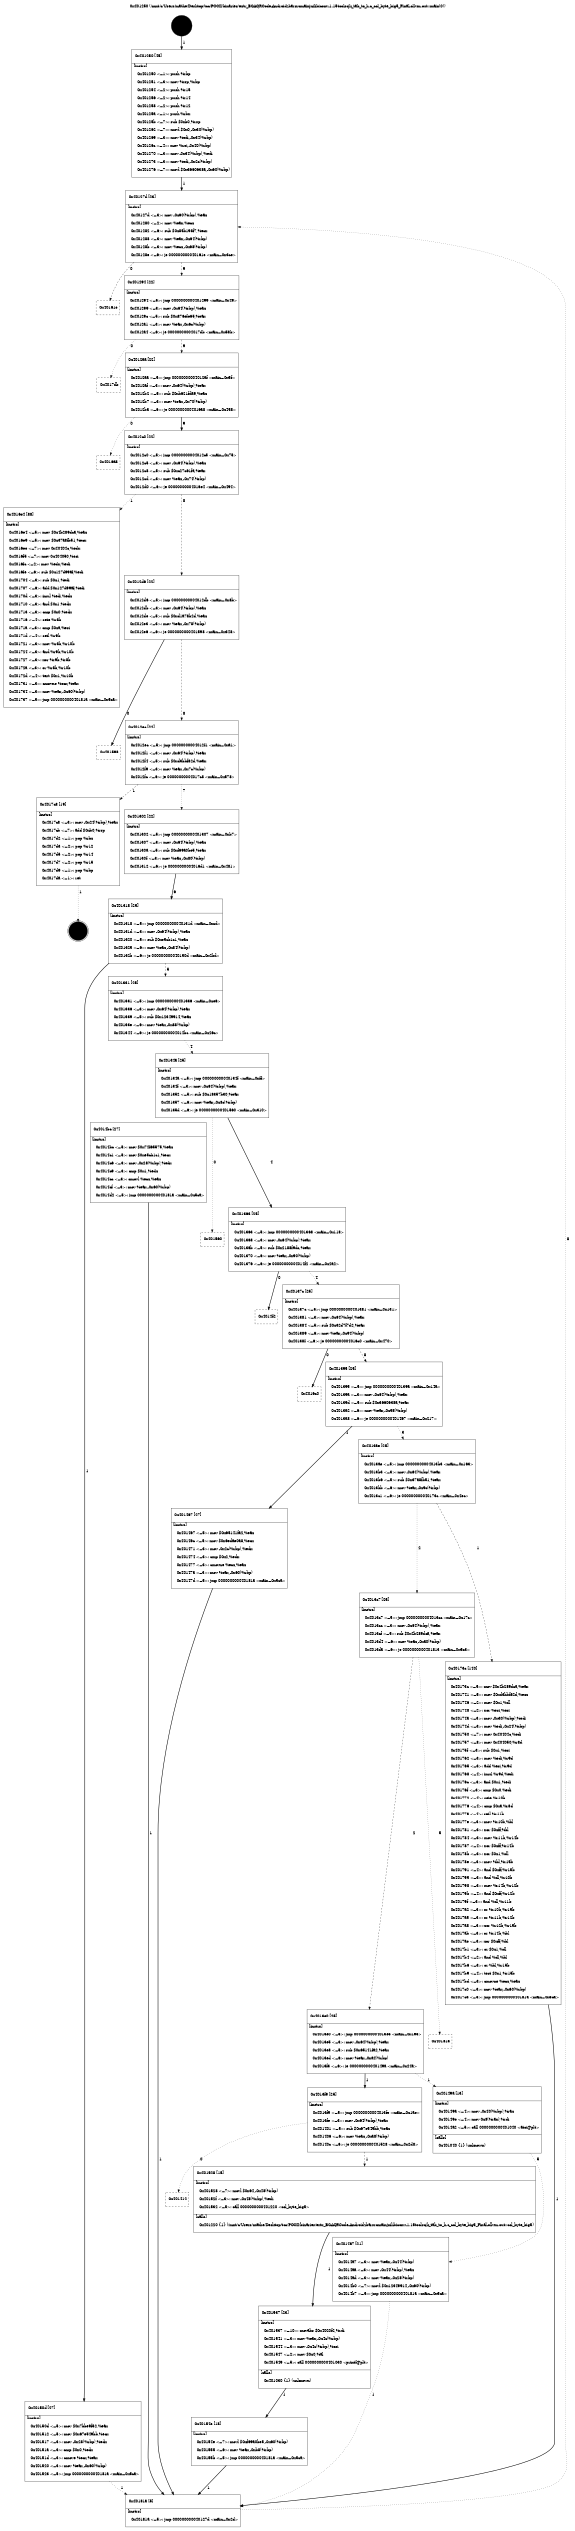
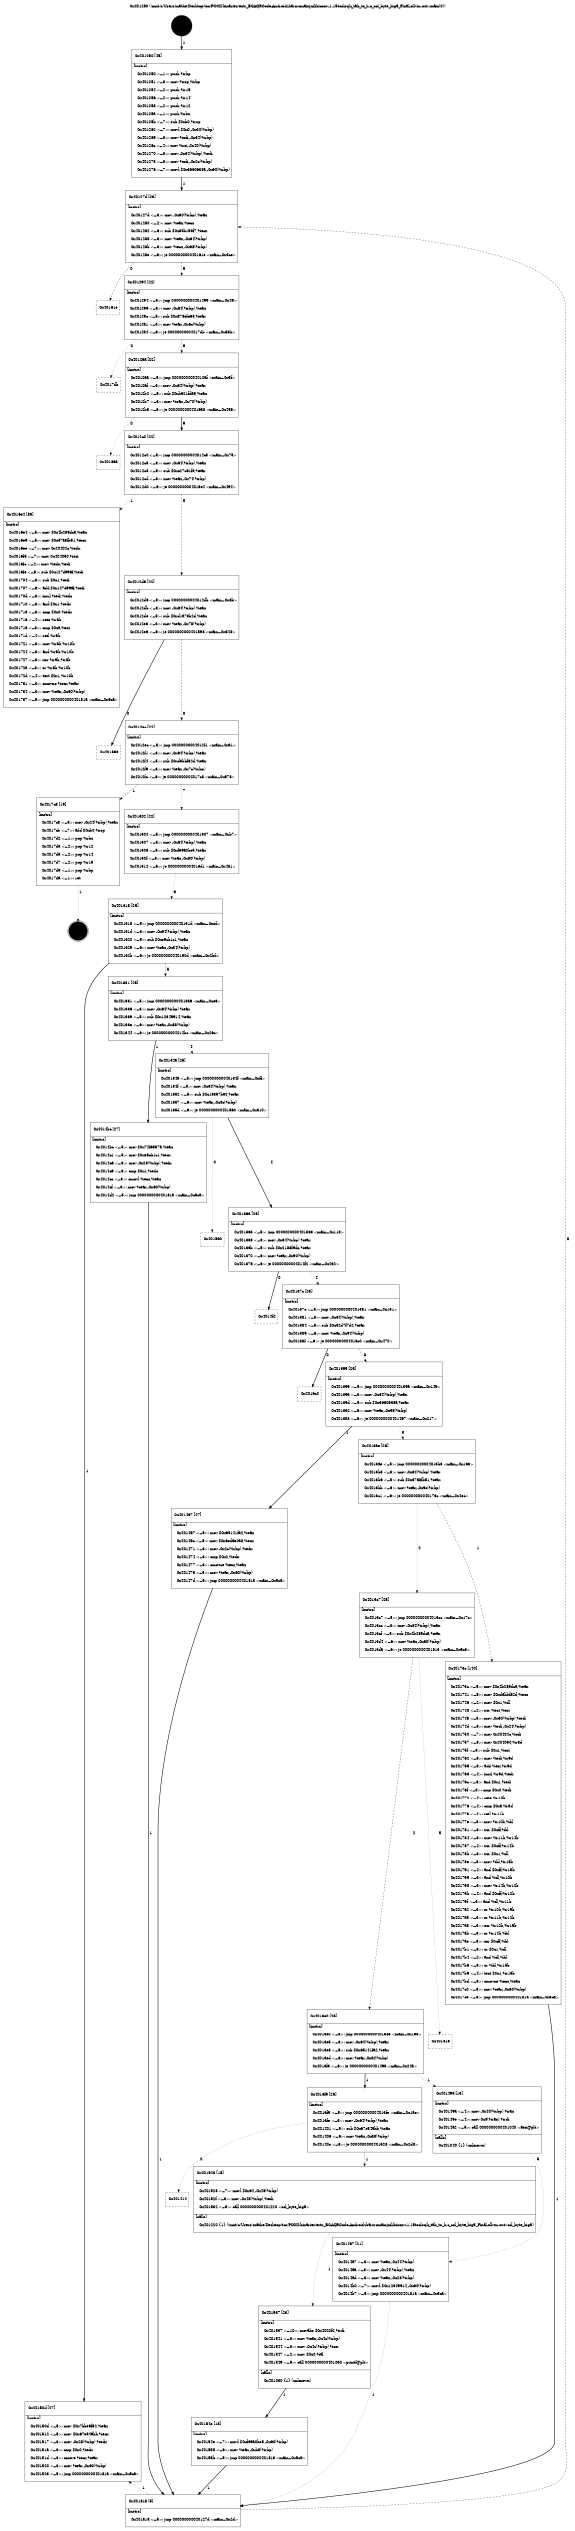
edge "0x401302 [22]" -> "0x401318 [25]": style bold -> dotted
edge "0x401331 [25]" -> "0x4014bc [27]": added, label "1"
edge "0x40181a [5]" -> "0x40127d [23]": style dotted -> dashed
edge "0x401528 [15]" -> "0x401537 [23]": style bold -> dotted
edge "0x40150d [27]" -> "0x40181a [5]": reversed
